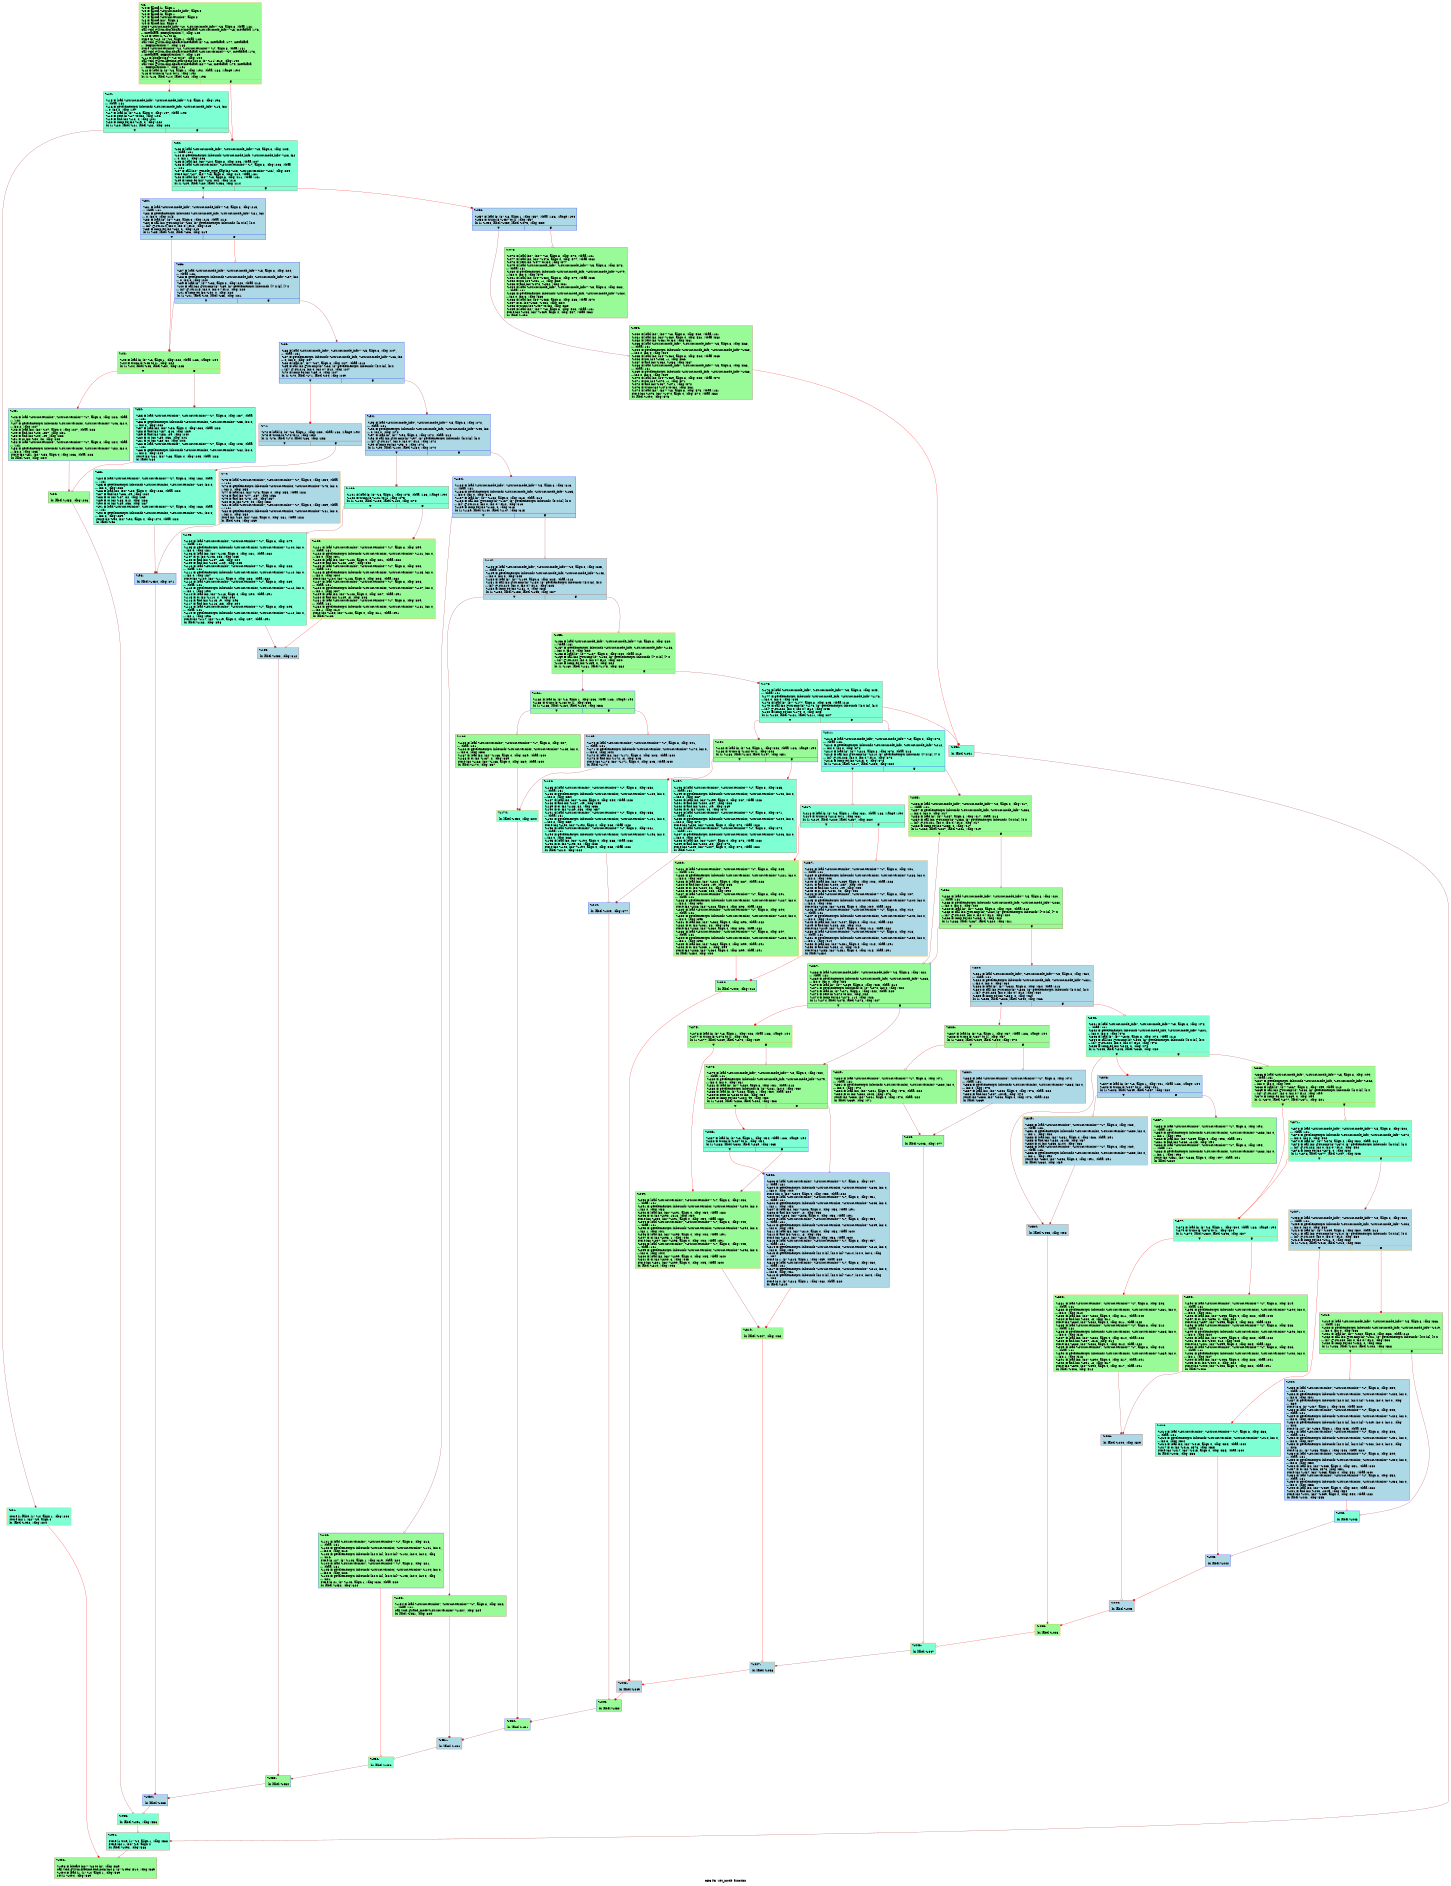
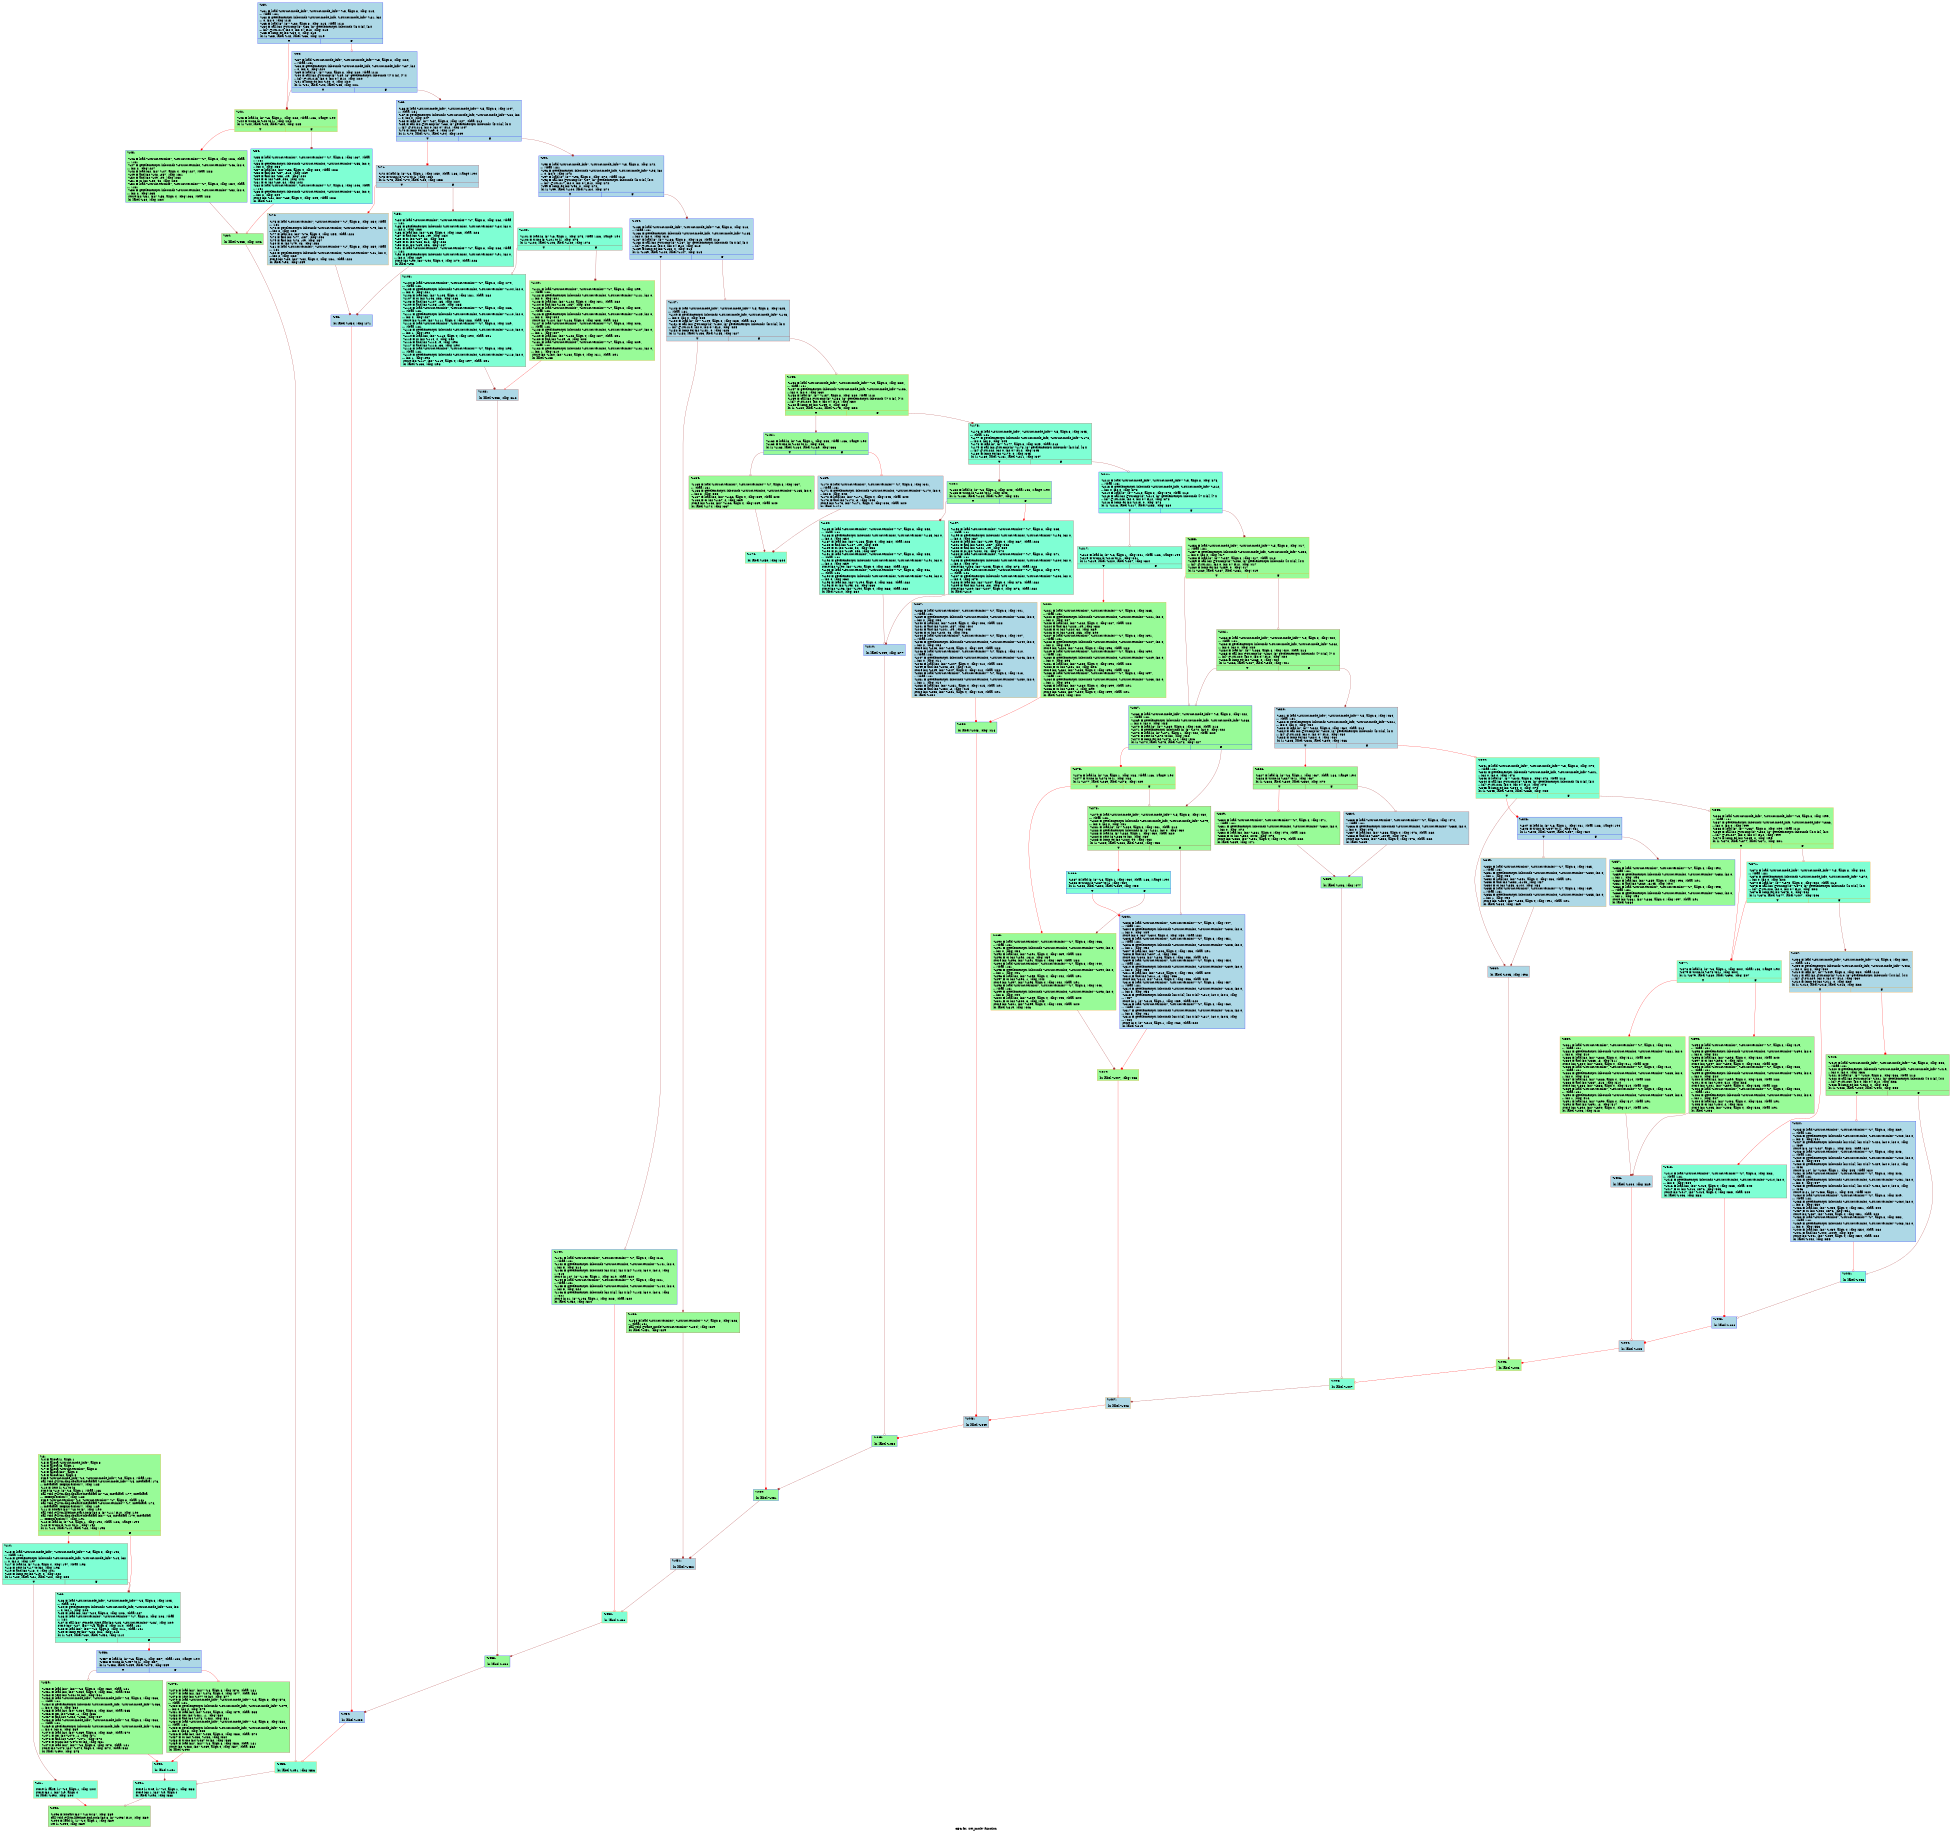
edge "%22:" -> "%30:": removed
edge "%71:" -> "%74:": added
edge "%175:" -> "%490:": now "%475:" -> "%490:"
edge "%217:" -> "%237:": removed
